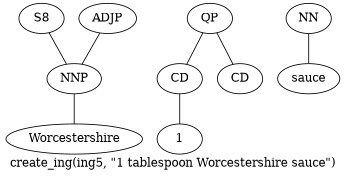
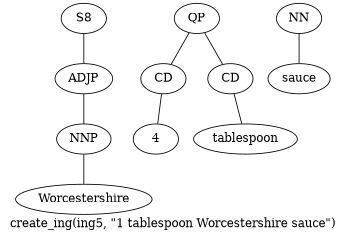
edge "S8" -- "NNP": now "S8" -- "ADJP"
node "1": label "1" -> "4"
node "tablespoon": added
